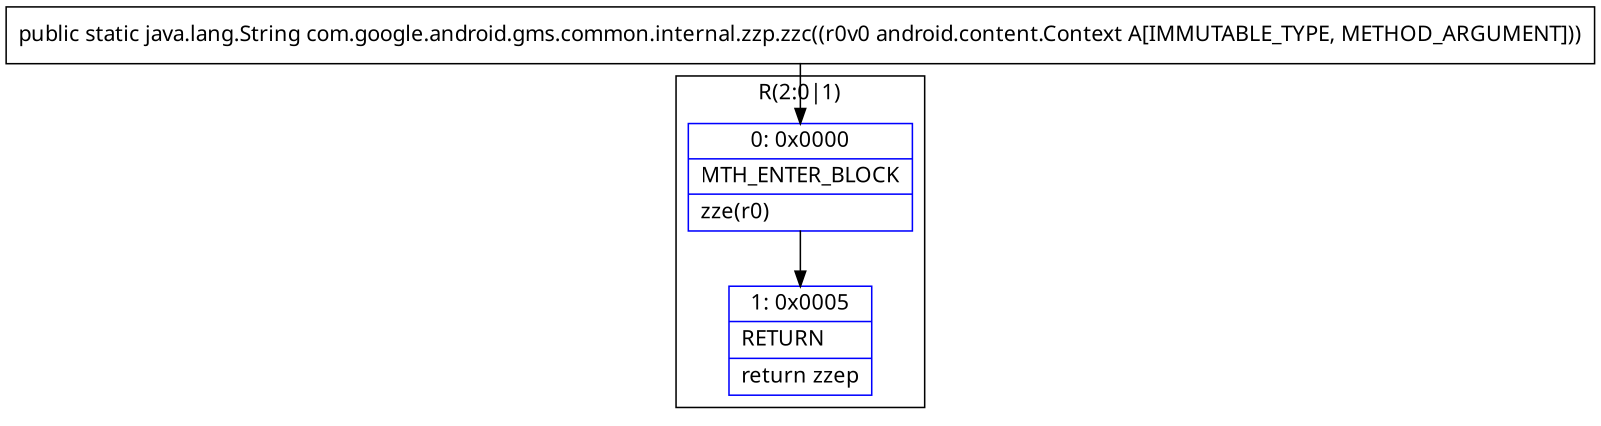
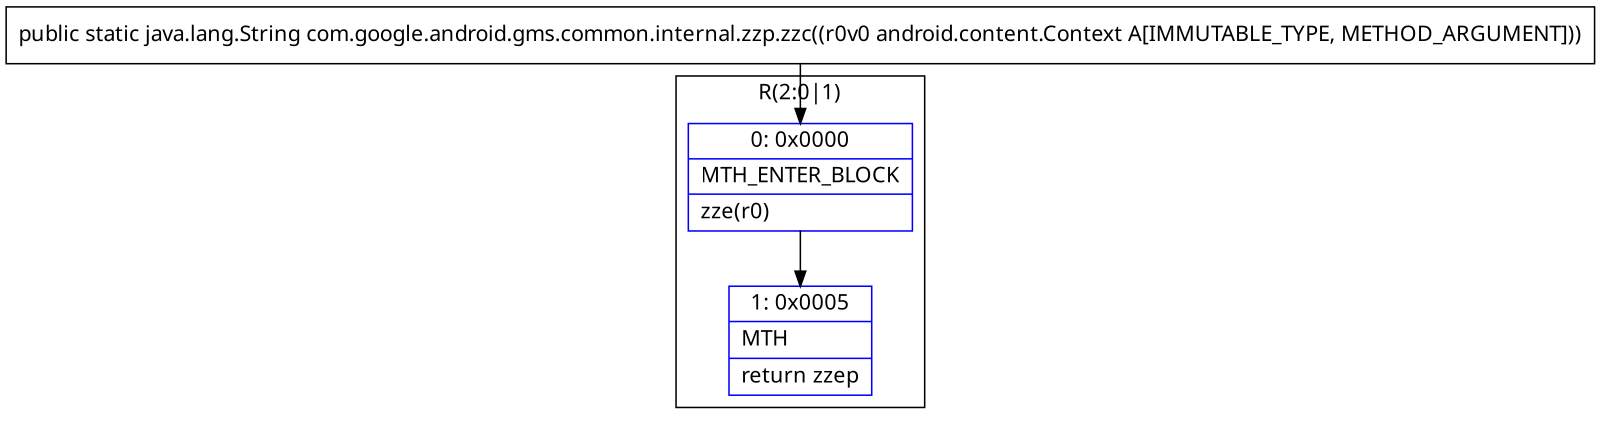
node "1: 0x0005": text "RETURN" -> "MTH"
